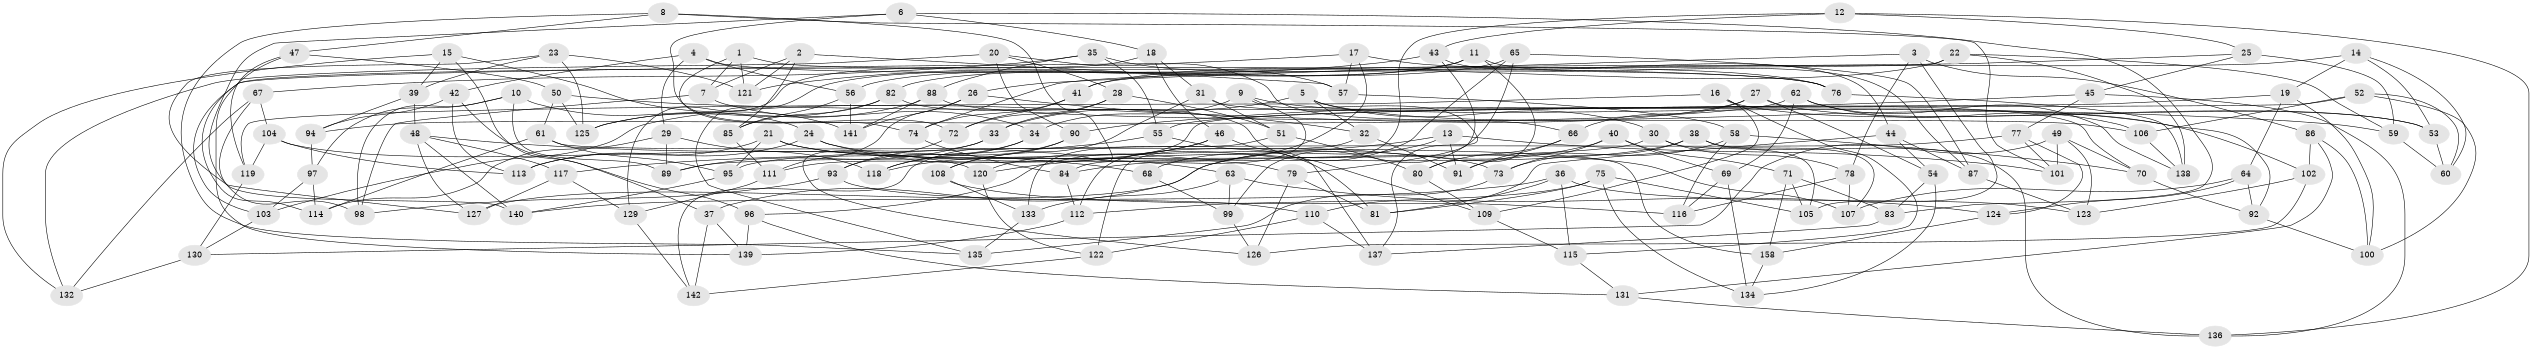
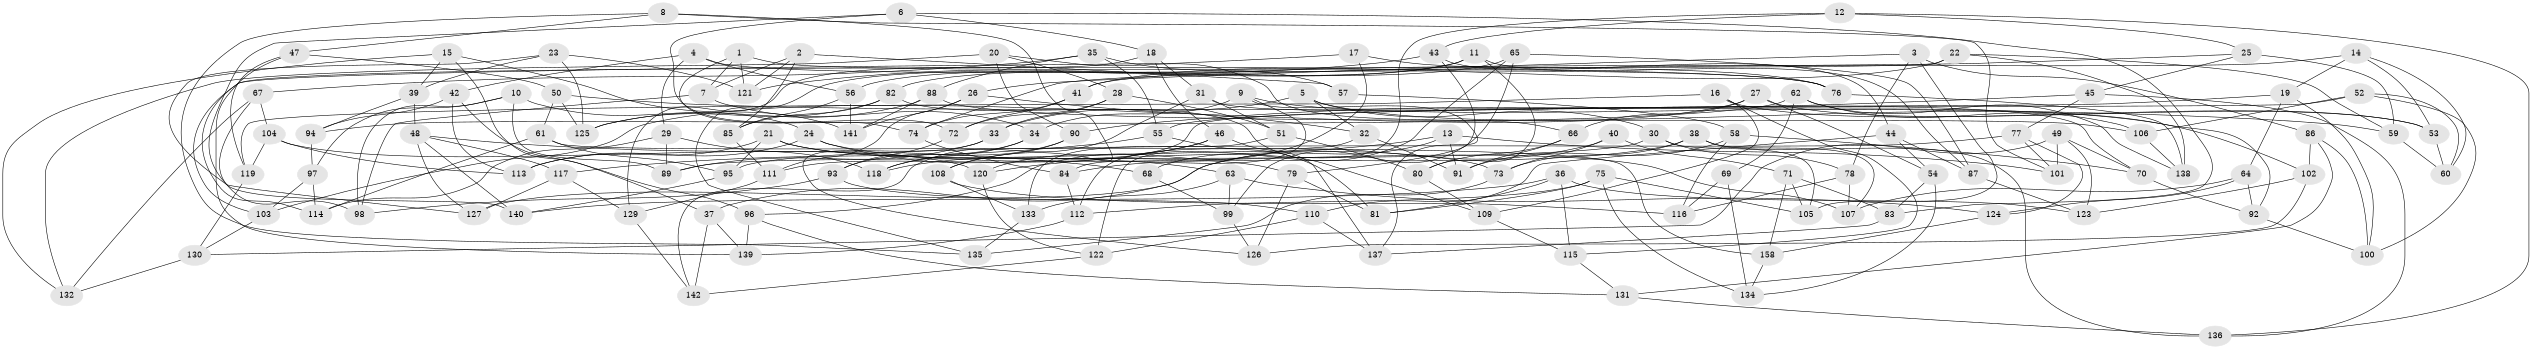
edge "17" -- "57": removed
edge "40" -- "69": removed
